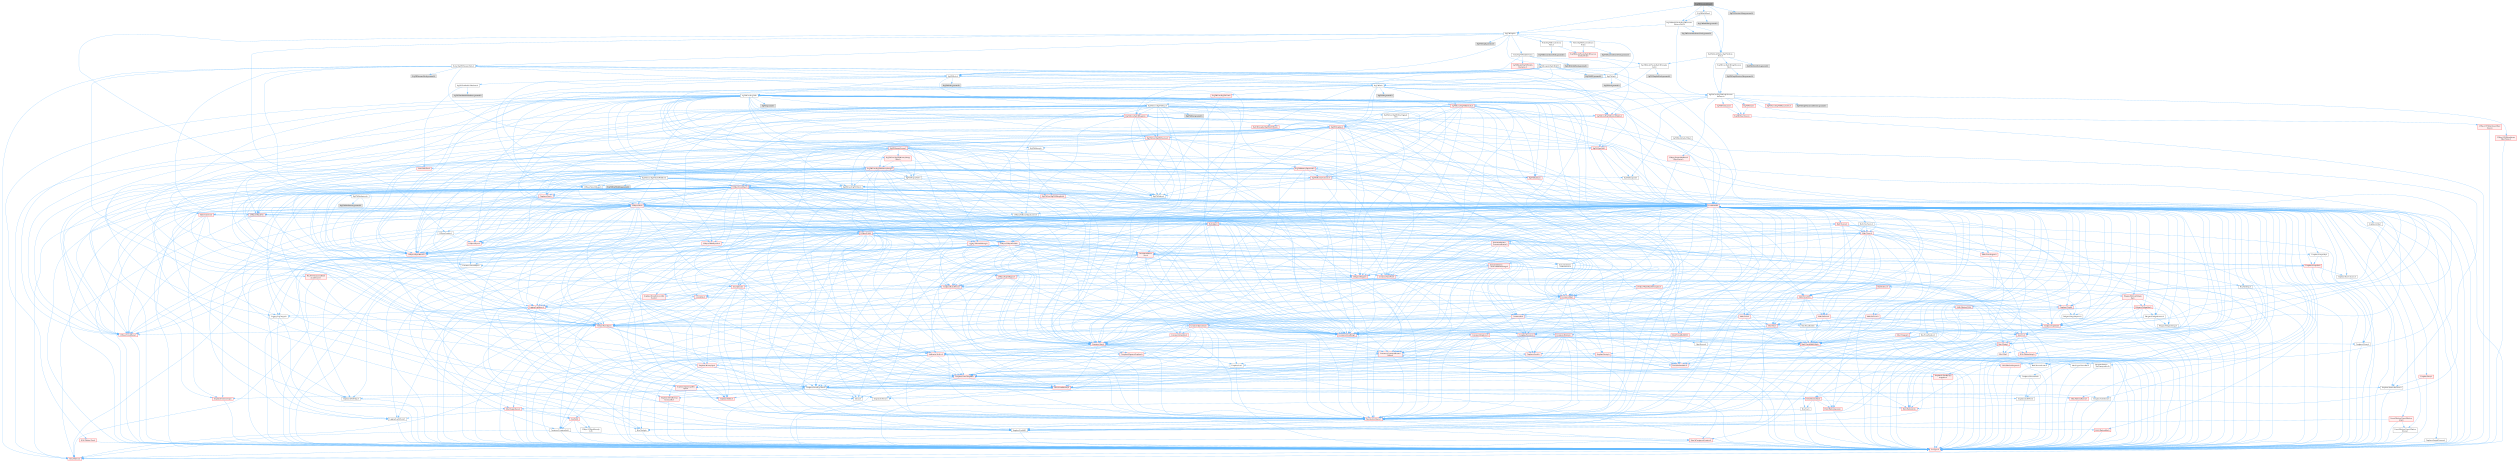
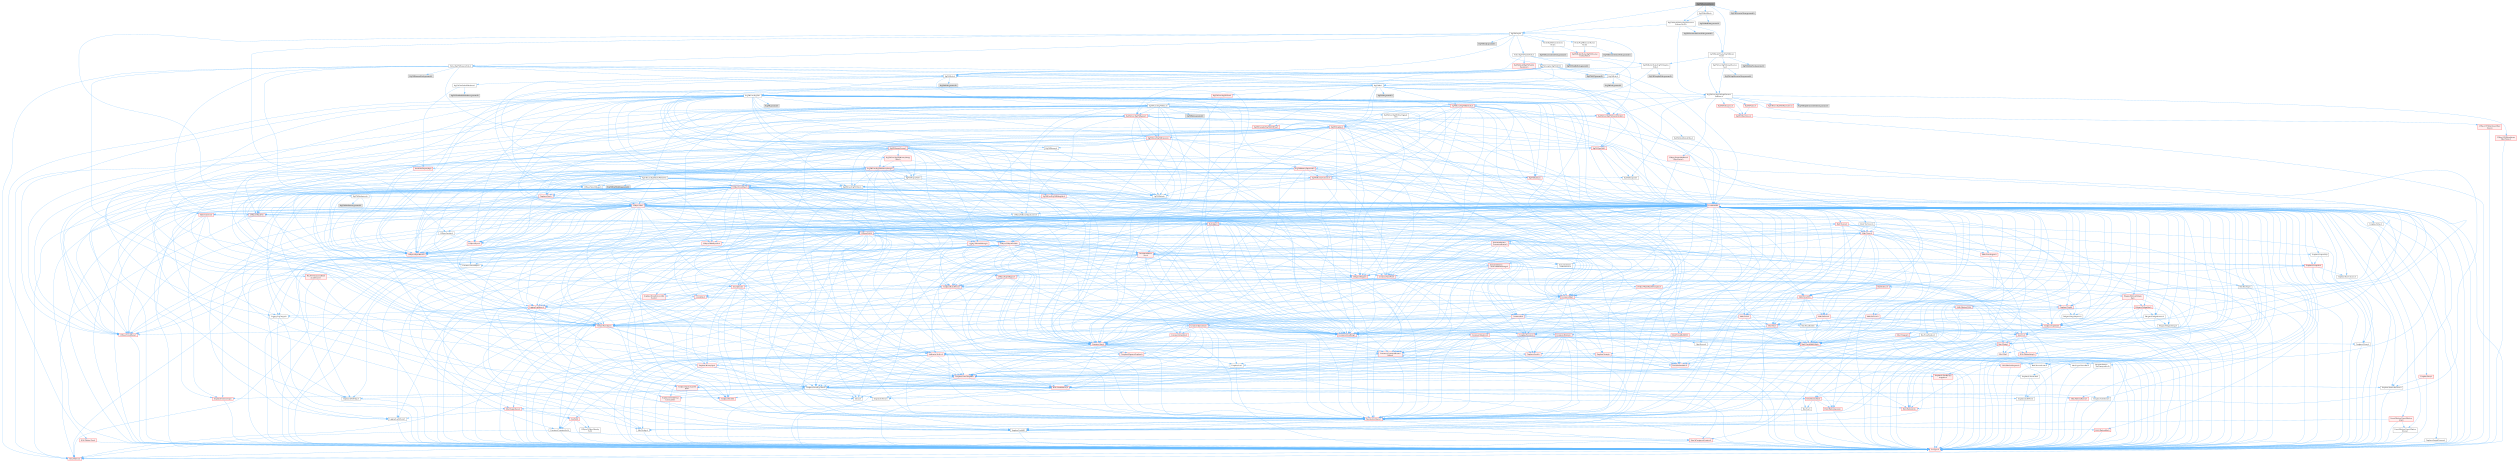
node "StructUtils/Class.h": label "StructUtils/Class.h" -> "StructUtils/PropertyBag.h"
